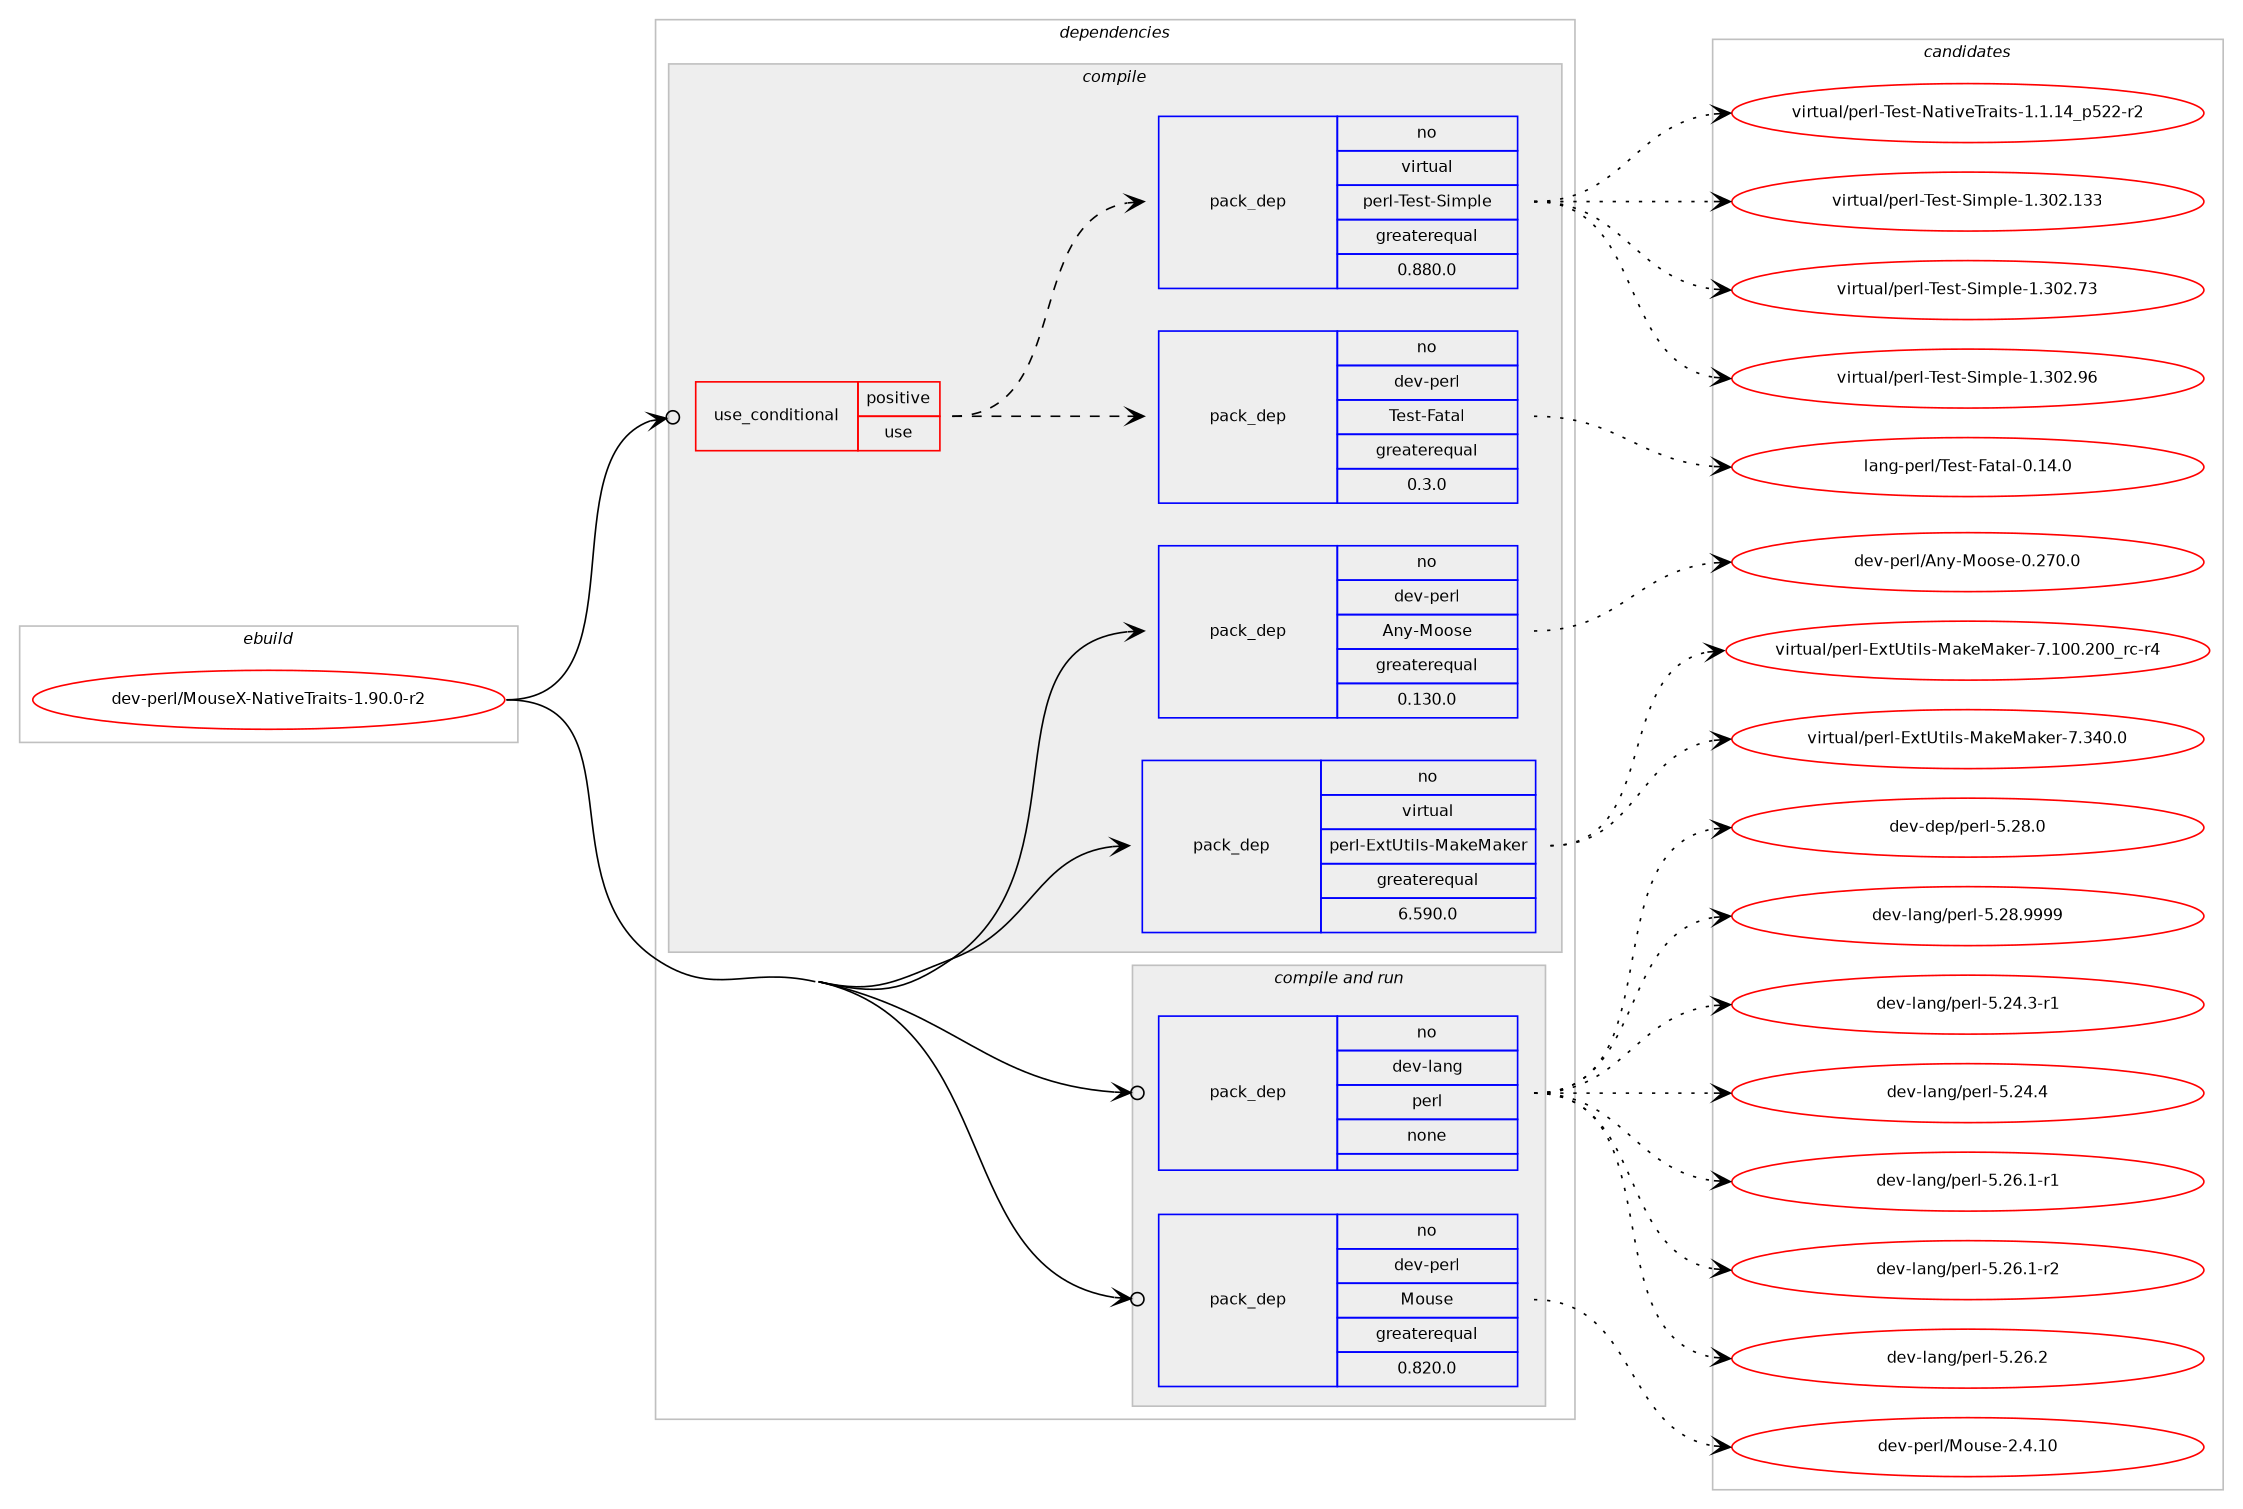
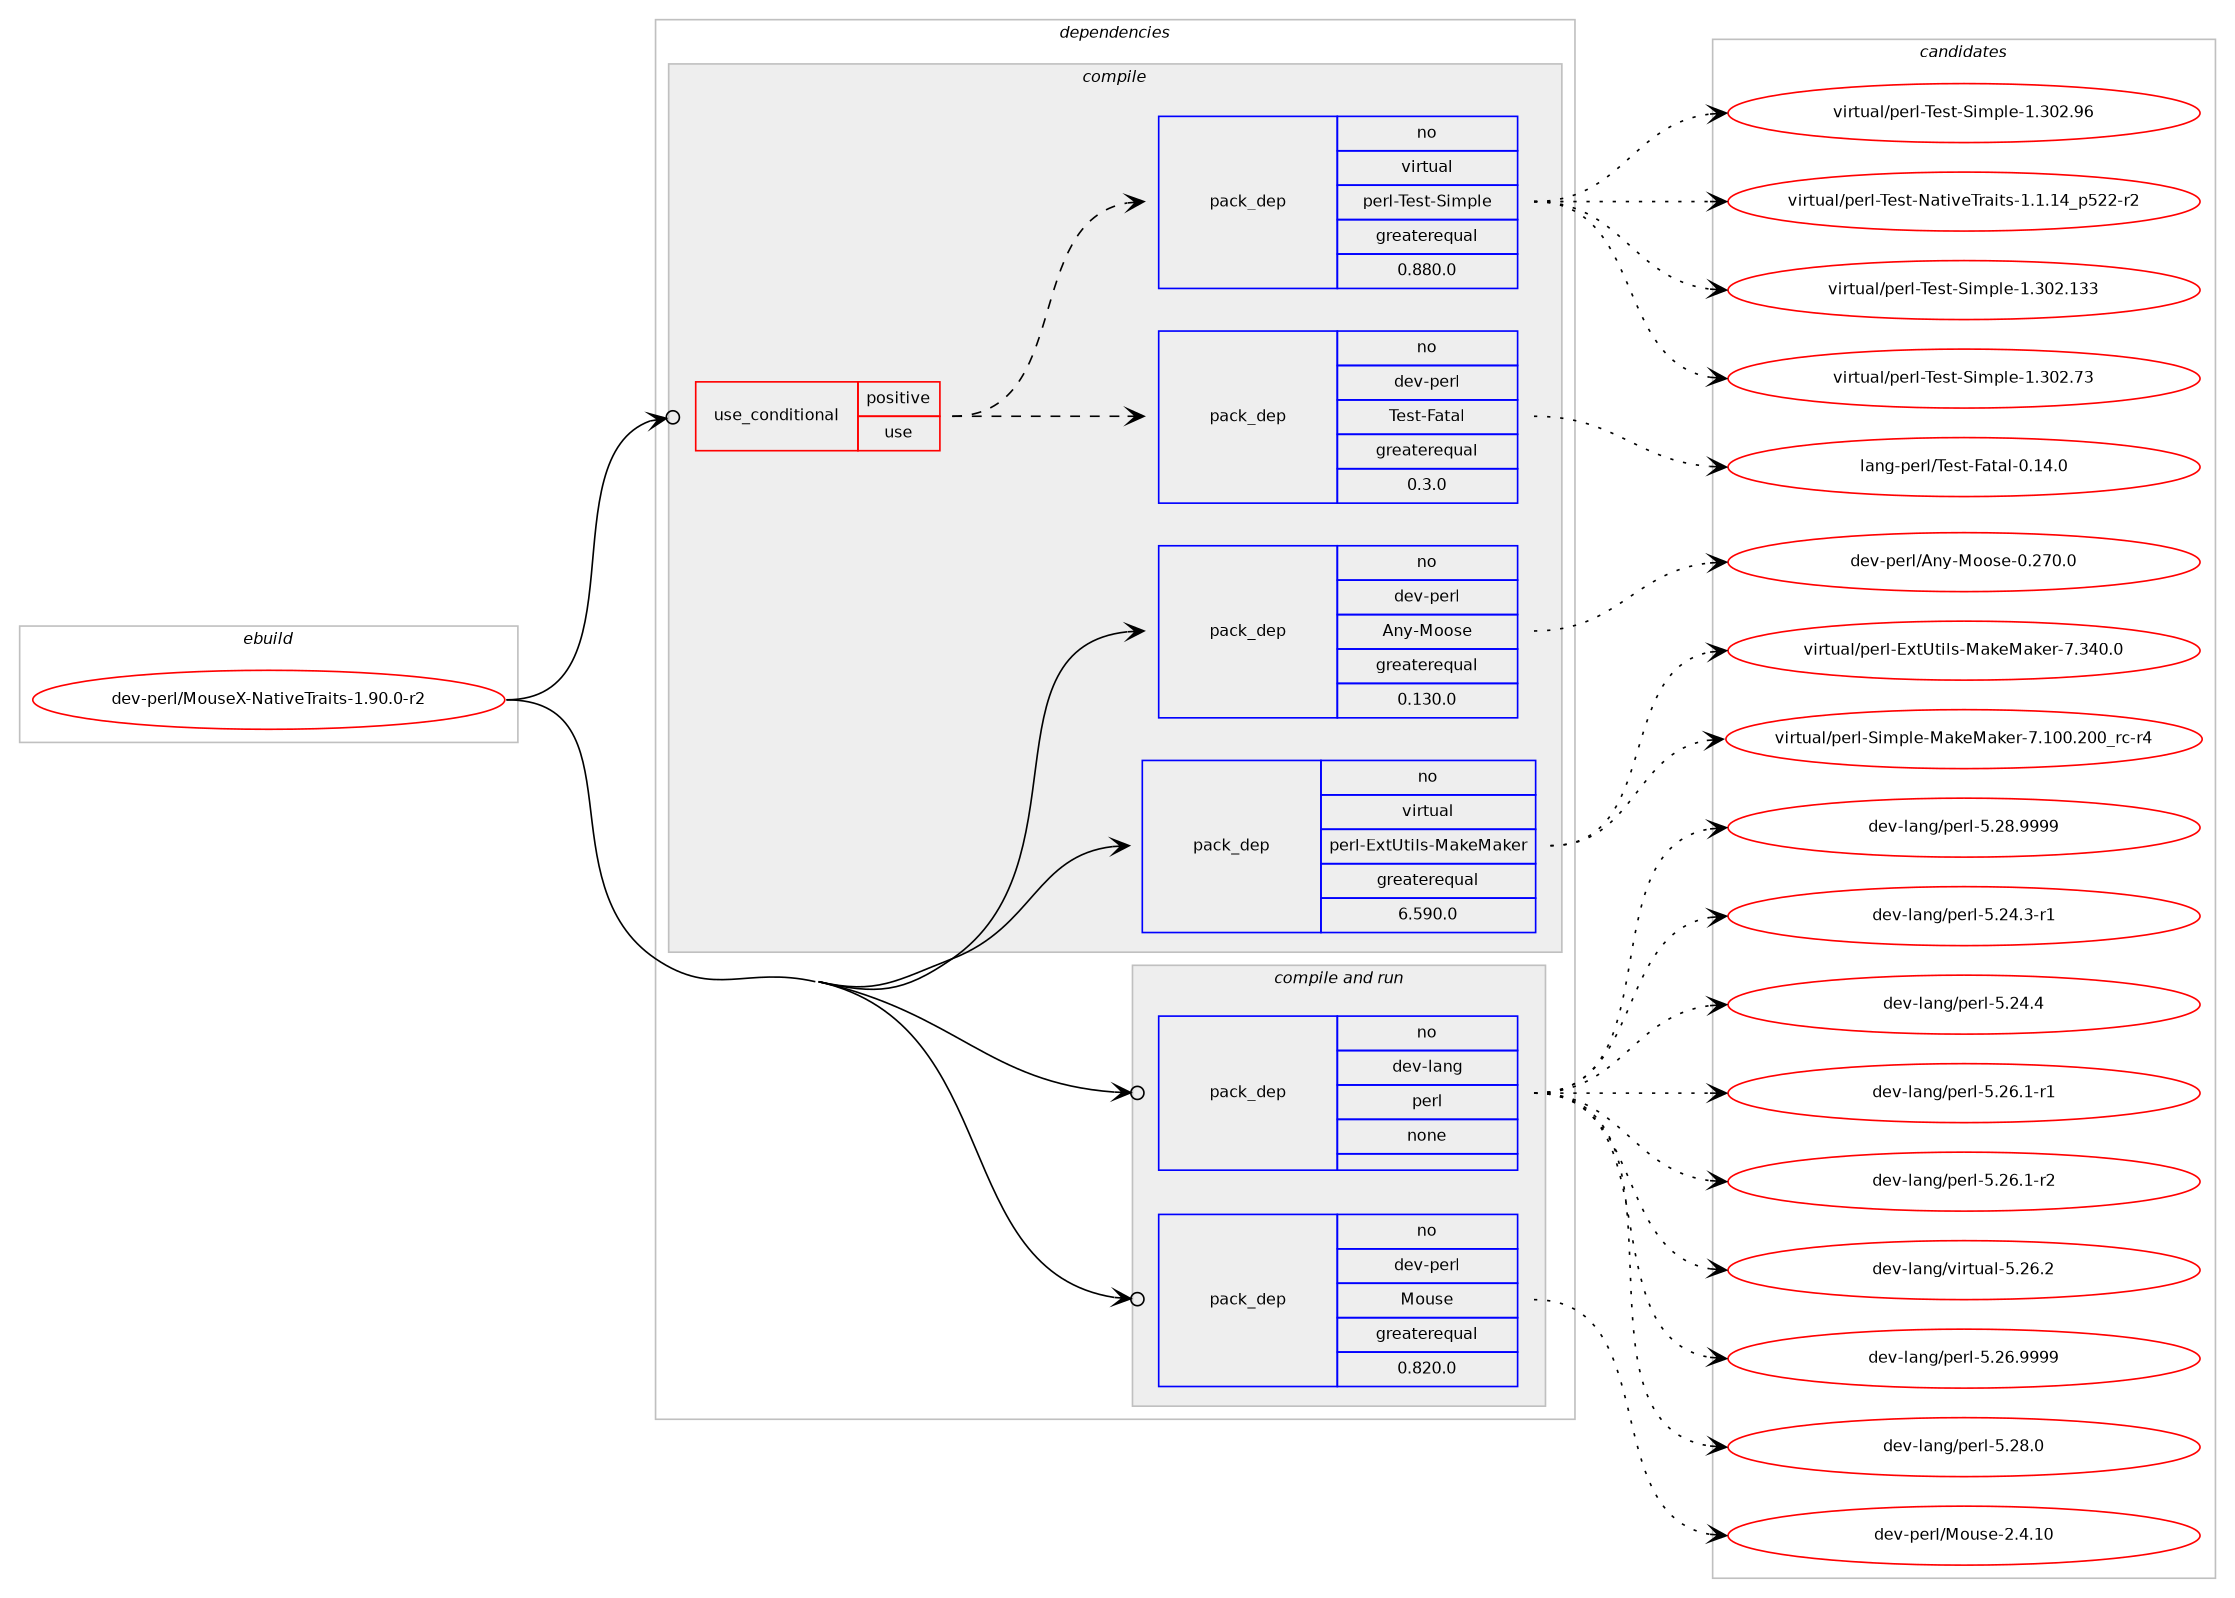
node "virtual/perl-ExtUtils-MakeMaker-7.100.200_rc-r4": label "virtual/perl-ExtUtils-MakeMaker-7.100.200_rc-r4" -> "virtual/perl-Simple-MakeMaker-7.100.200_rc-r4"
node "dev-dep/perl-5.28.0": label "dev-dep/perl-5.28.0" -> "dev-lang/perl-5.28.0"
node "dev-lang/perl-5.26.9999": added
node "dev-lang/perl-5.26.2": label "dev-lang/perl-5.26.2" -> "dev-lang/virtual-5.26.2"
